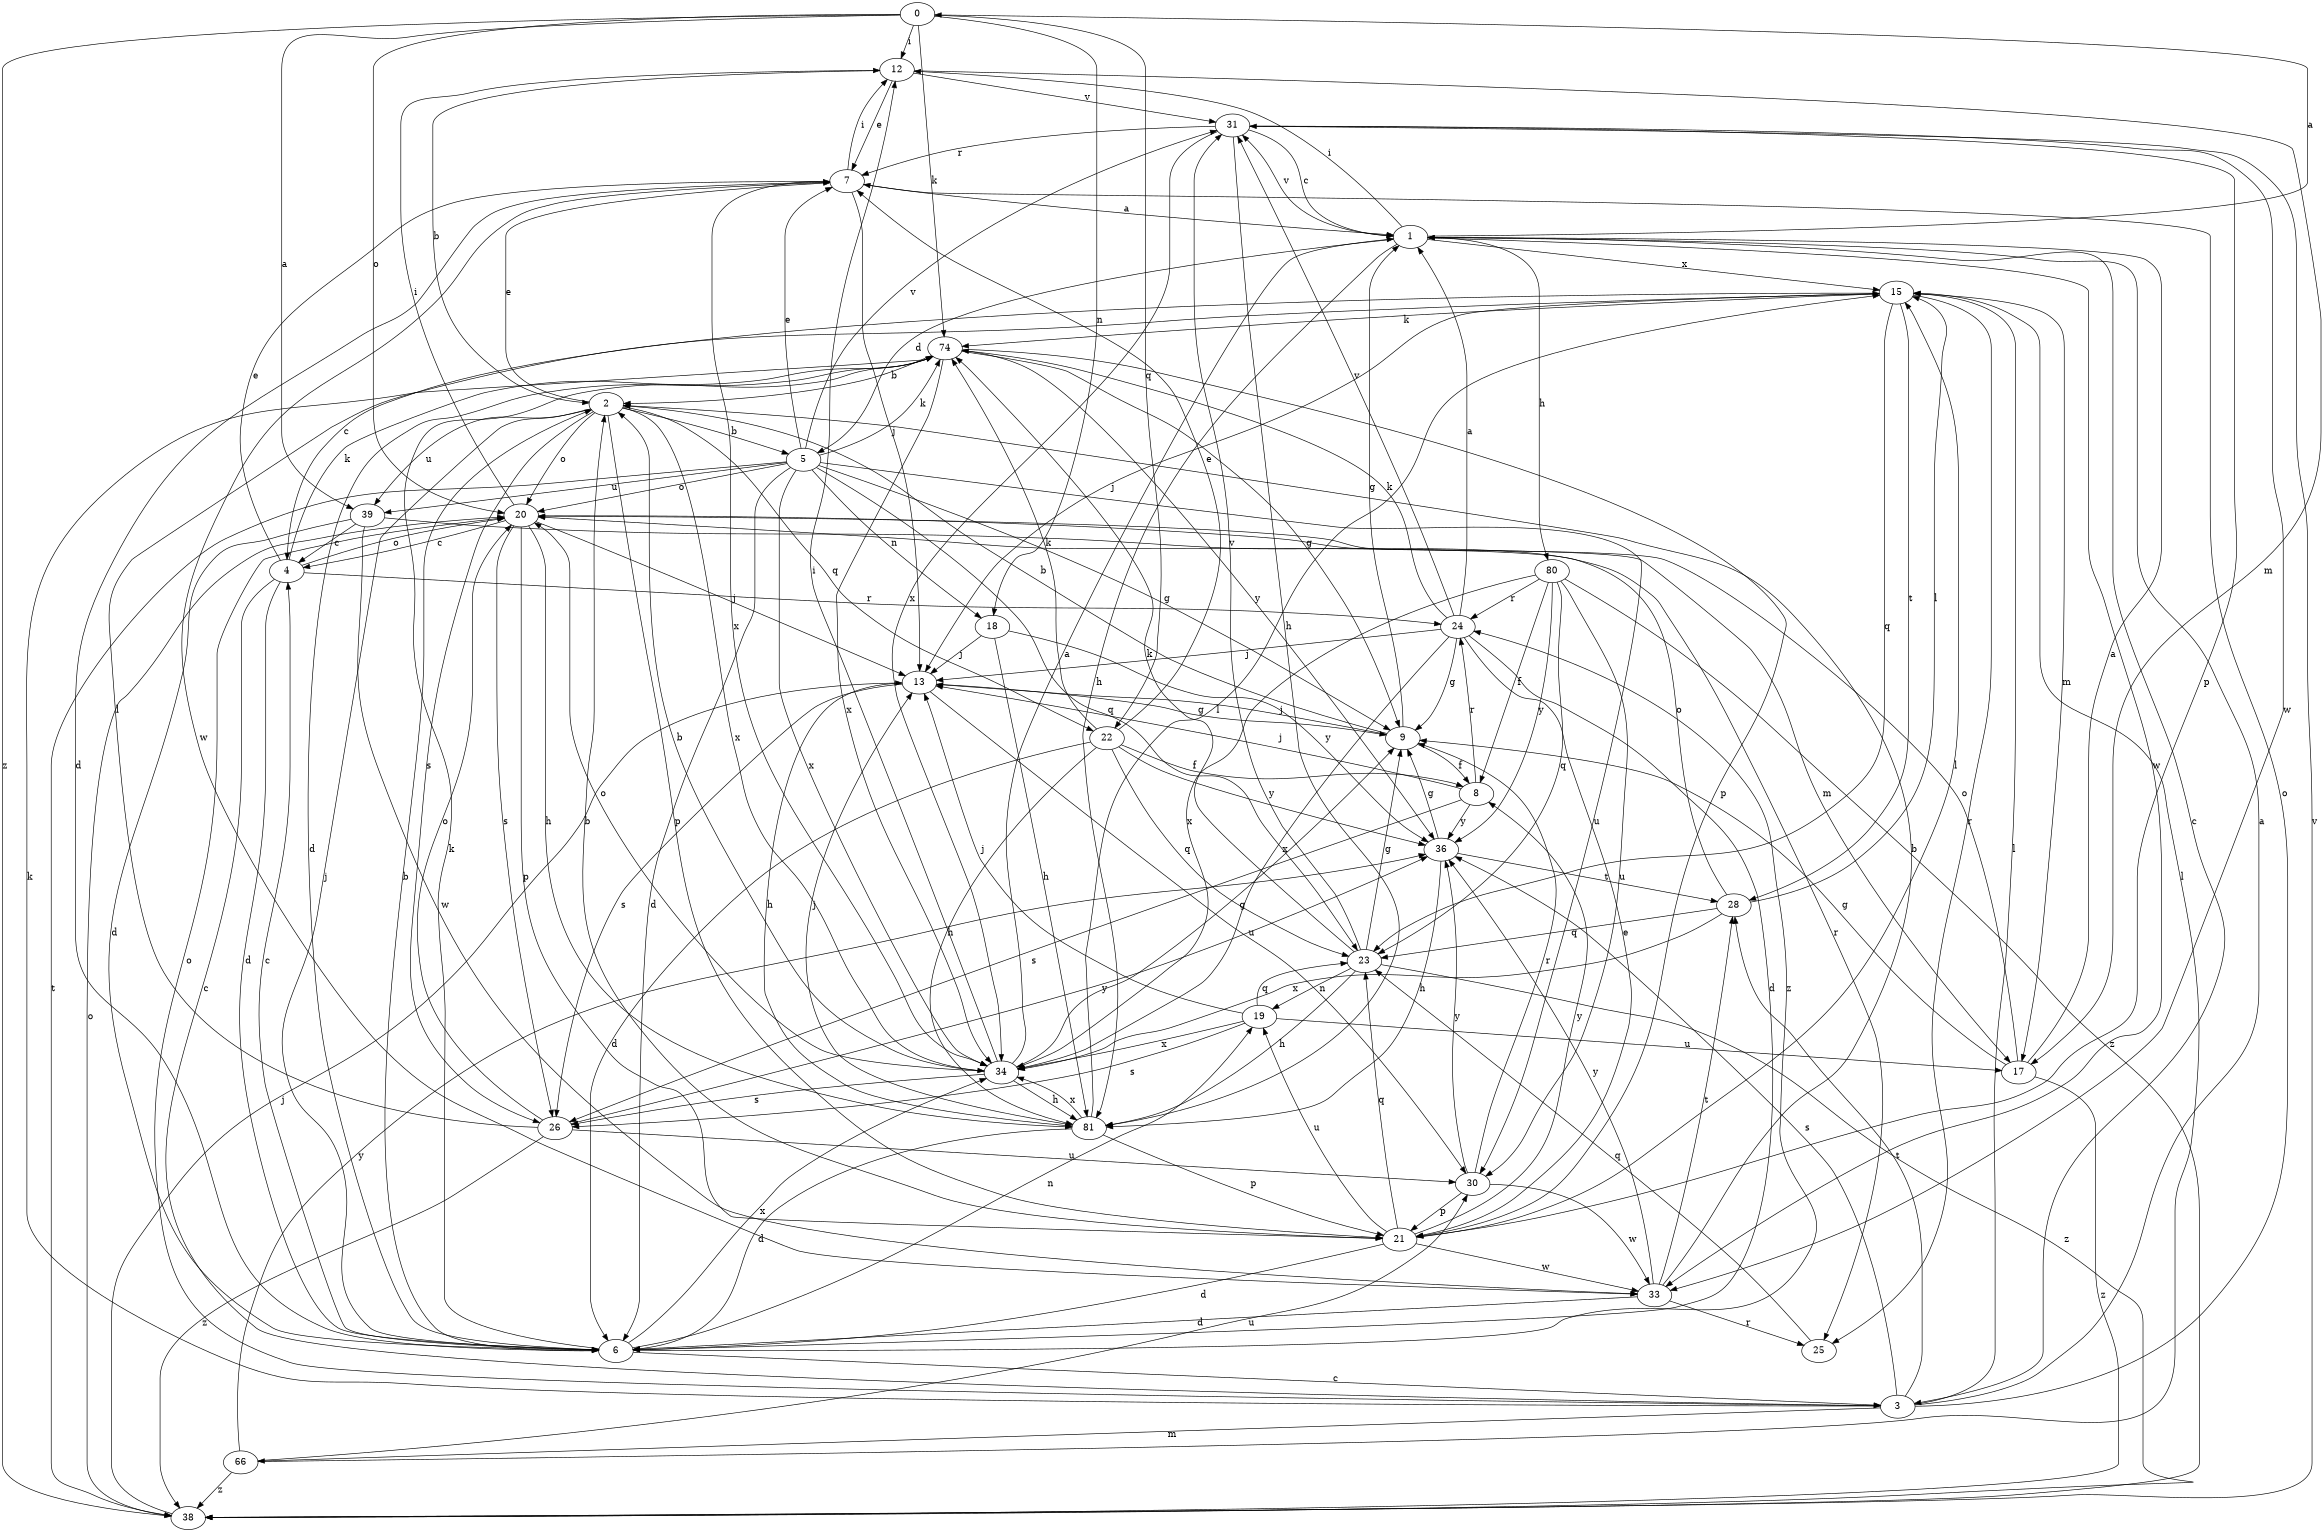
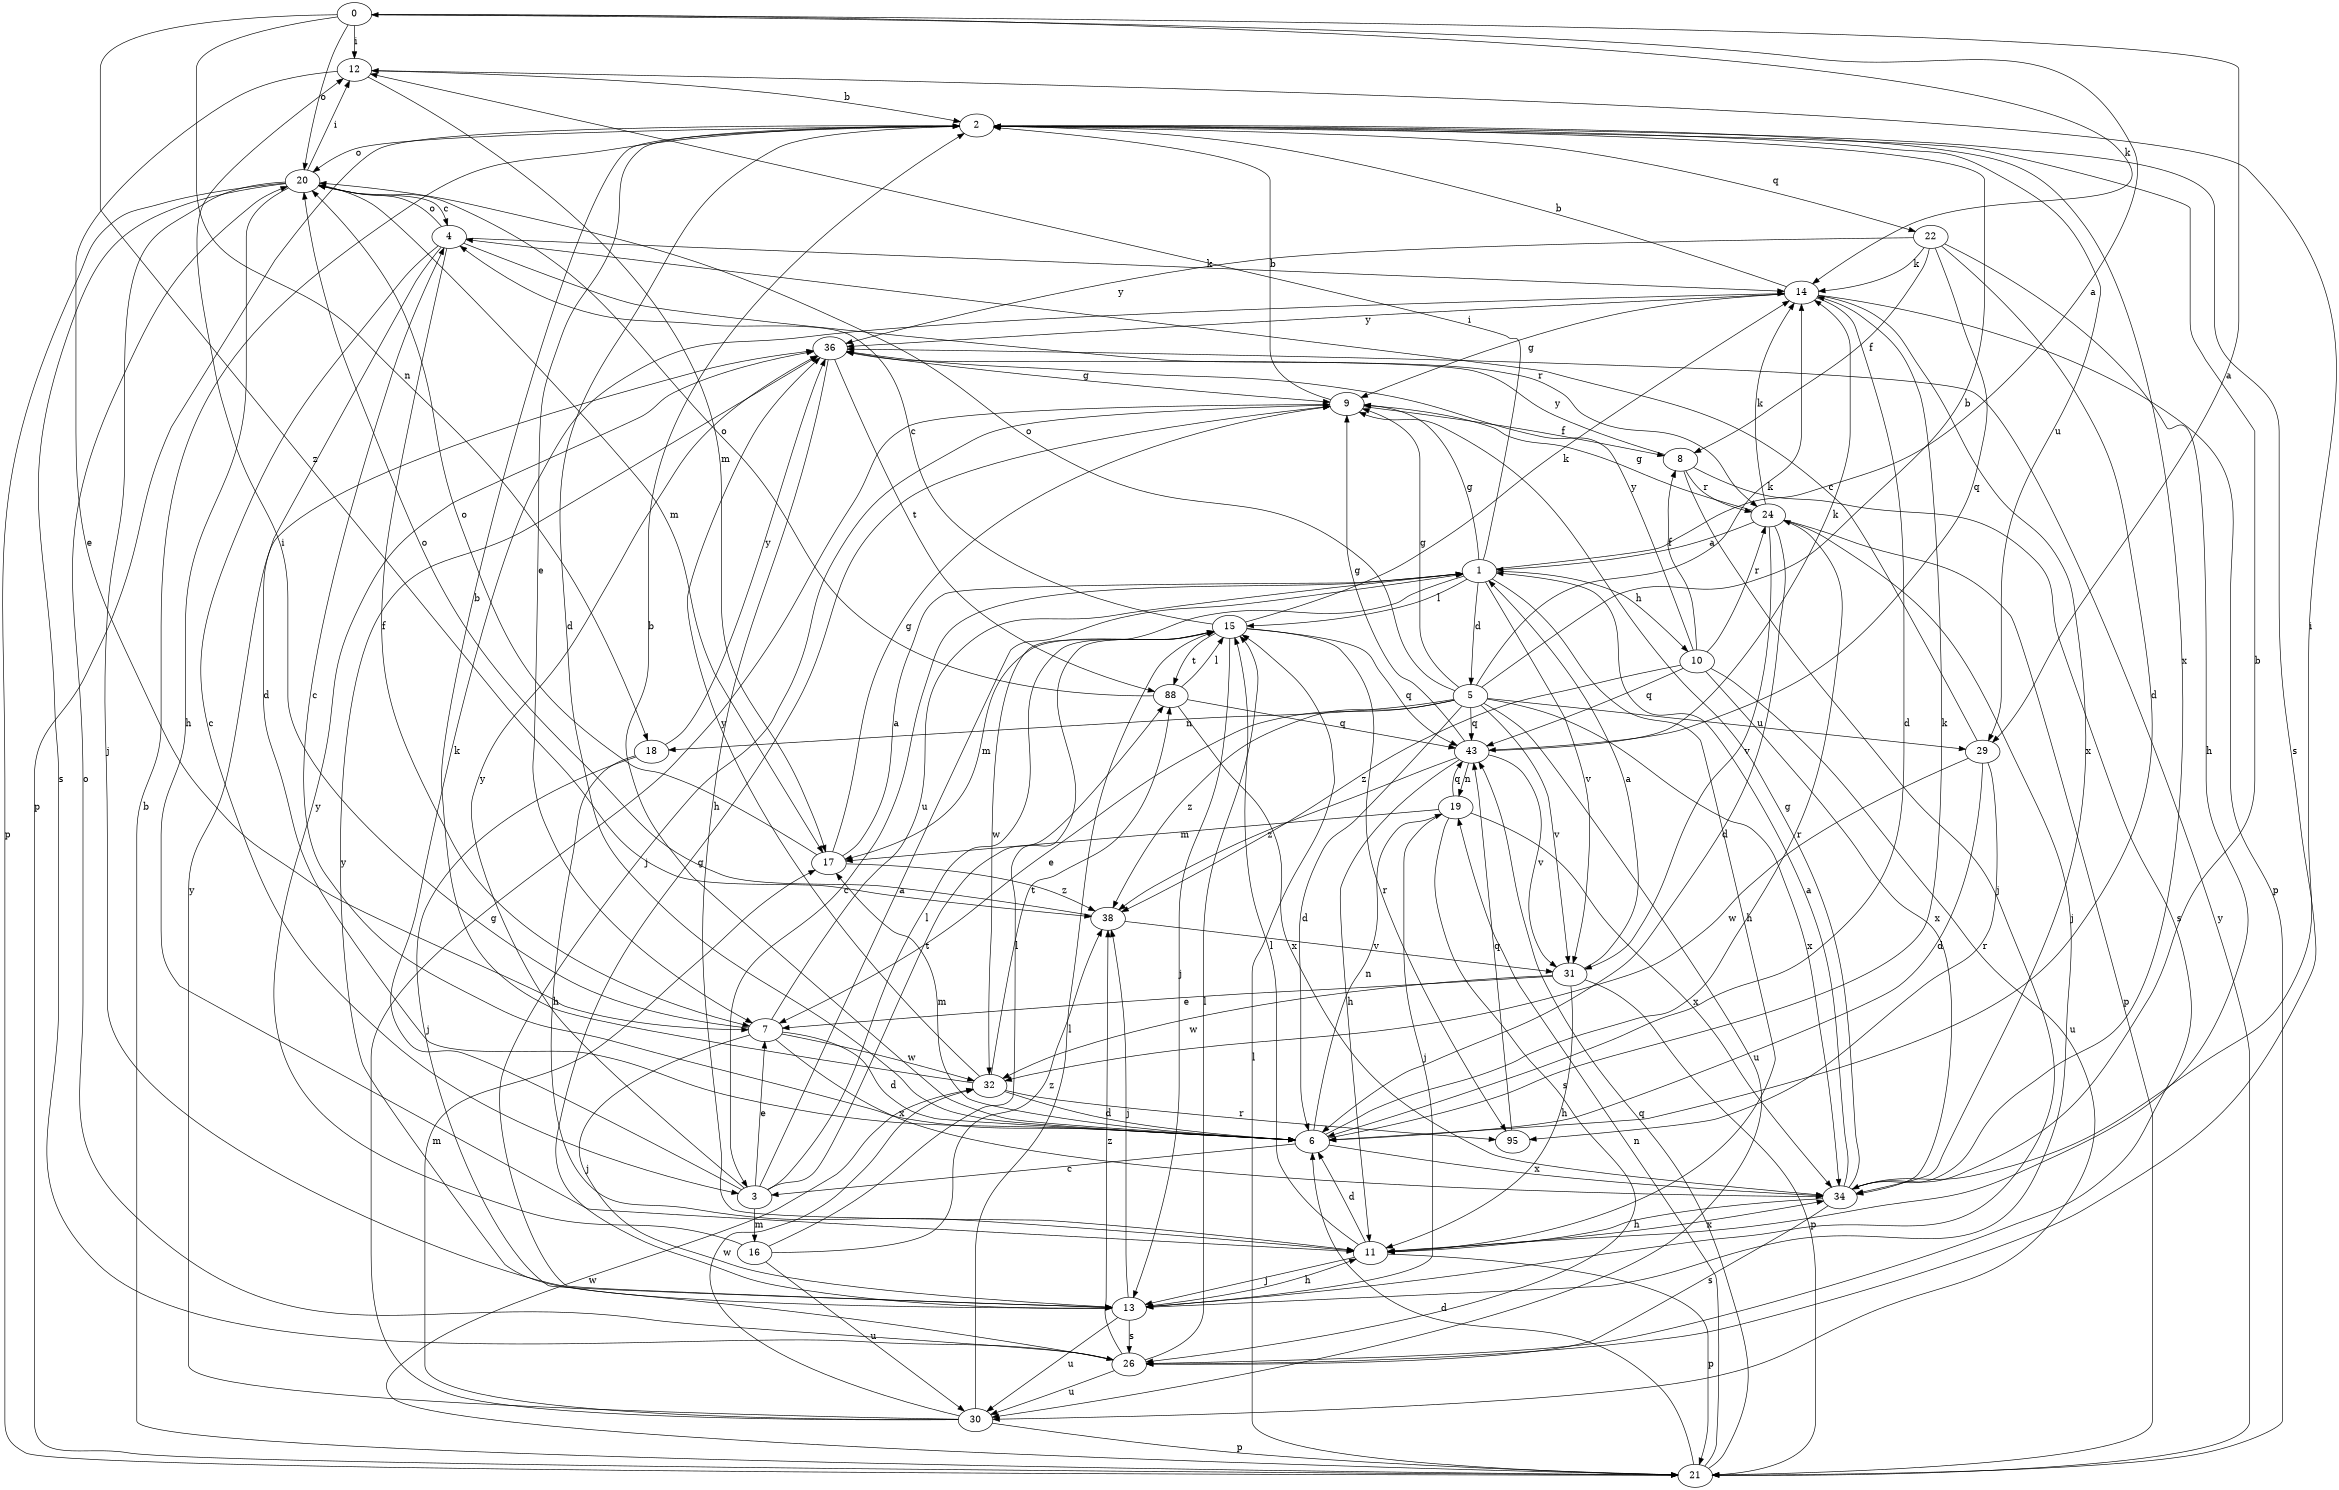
edge "12" -> "31": removed, label "v"
edge "31" -> "7": label "r" -> "e"
edge "31" -> "1": label "c" -> "a"
edge "7" -> "1": label "a" -> "u"
edge "1" -> "15": label "x" -> "l"
edge "0" -> "22": removed, label "q"
node "74": label "74" -> "14"
edge "4" -> "7": label "e" -> "f"
edge "22" -> "7": removed, label "e"
edge "2" -> "5": reversed
edge "9" -> "1": reversed
node "39": label "39" -> "29"
edge "31" -> "34": removed, label "x"
node "80": label "80" -> "10"
edge "3" -> "7": label "o" -> "e"
edge "2" -> "6": label "j" -> "d"
edge "34" -> "20": removed, label "o"
edge "24" -> "34": removed, label "x"
node "28": label "28" -> "88"
edge "24" -> "21": label "e" -> "p"
node "23": label "23" -> "43"
edge "30" -> "9": label "r" -> "g"
edge "5" -> "38": label "t" -> "z"
edge "6" -> "24": label "z" -> "r"
edge "30" -> "15": added, label "l"
edge "19" -> "17": label "u" -> "m"
edge "38" -> "13": reversed
edge "21" -> "8": now "21" -> "36"
edge "6" -> "17": added, label "m"
node "81": label "81" -> "11"
edge "21" -> "19": label "u" -> "n"
edge "3" -> "36": label "s" -> "y"
edge "30" -> "17": added, label "m"
node "33": label "33" -> "32"
node "25": label "25" -> "95"
edge "3" -> "20": removed, label "o"
node "66": label "66" -> "16"
